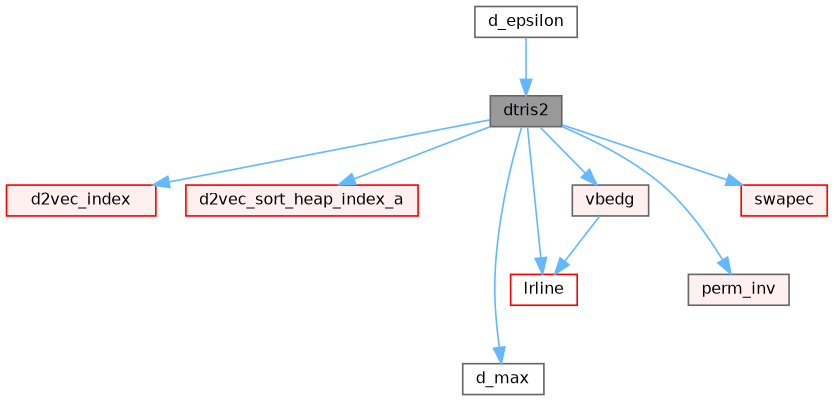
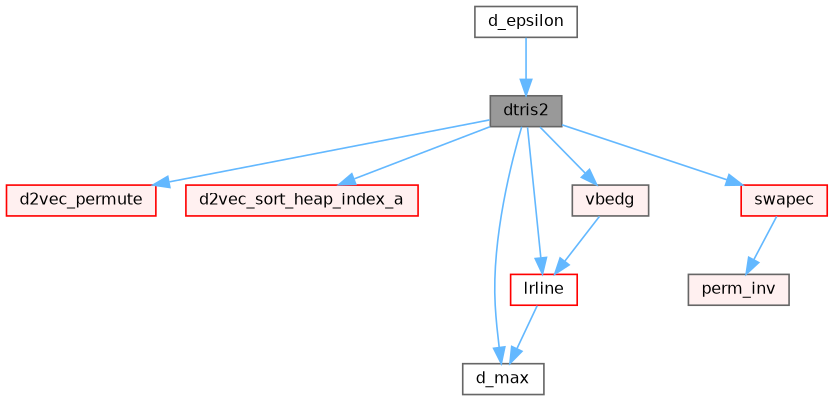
edge "dtris2" -> "perm_inv": now "swapec" -> "perm_inv"
node "d2vec_index": label "d2vec_index" -> "d2vec_permute"
edge "lrline" -> "d_max": added
